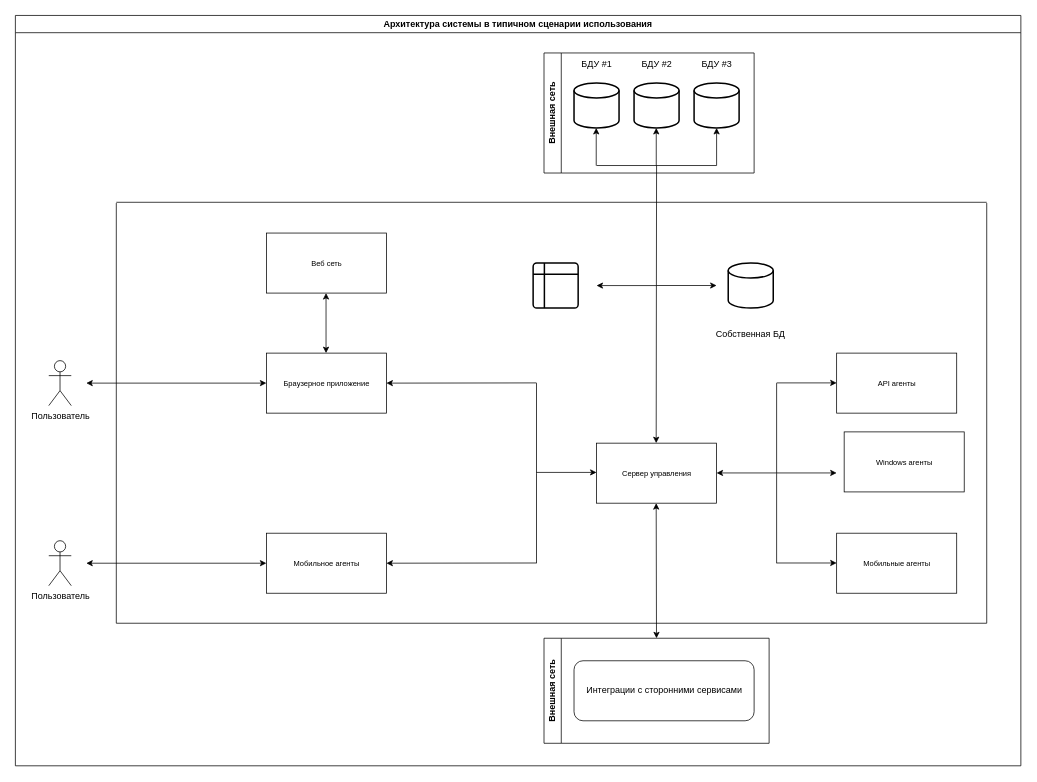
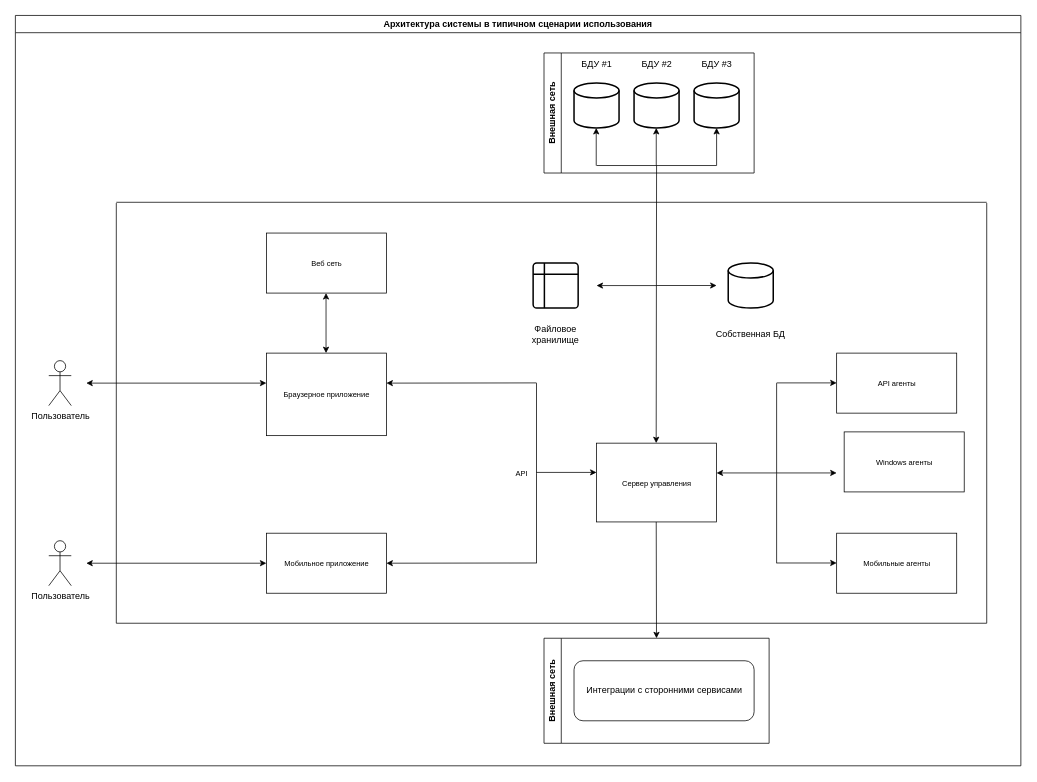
node "Файловое хранилище": added
node "Браузерное приложение": size 120x60 -> 120x83
node "API": added
node "Сервер управления": size 120x60 -> 120x79
node "Мобильное агенты": label "Мобильное агенты" -> "Мобильное приложение"
